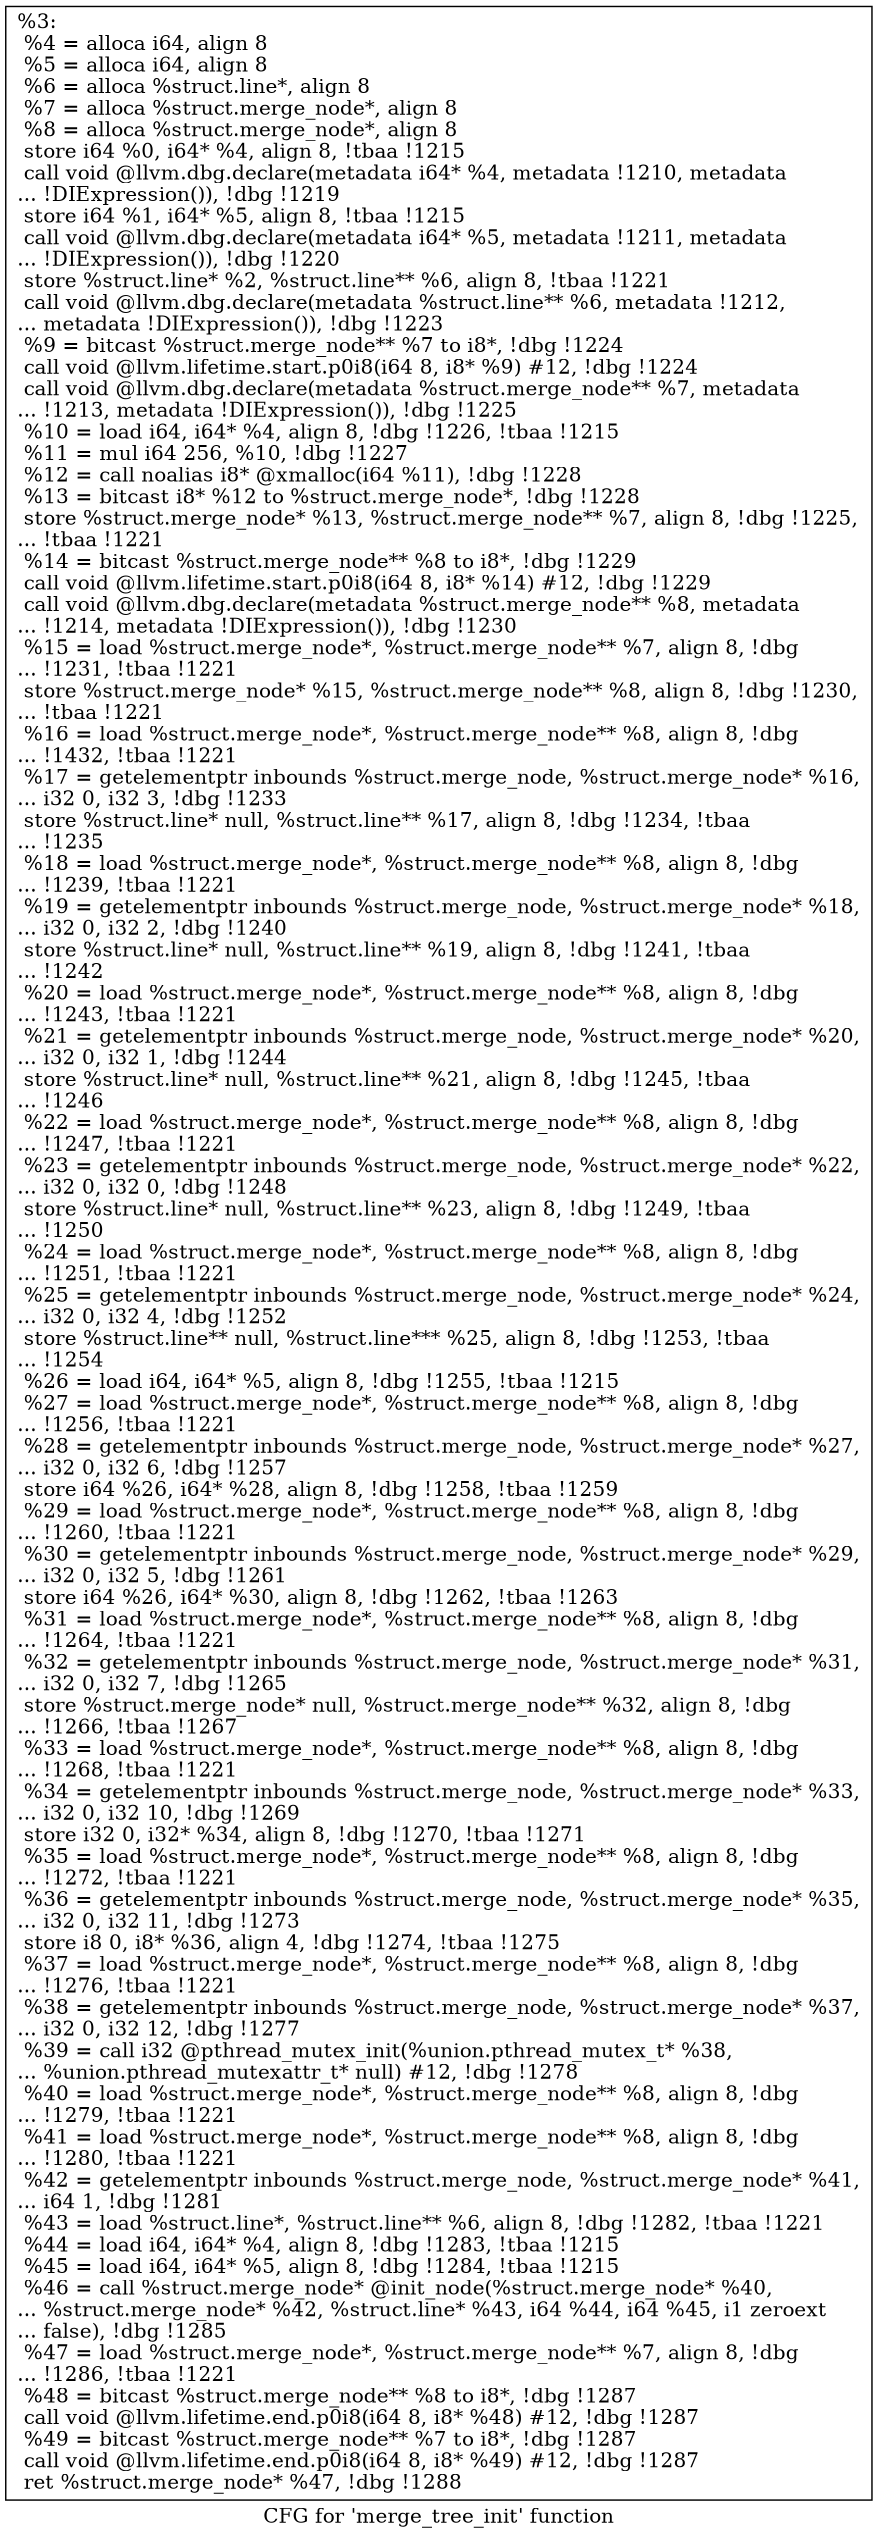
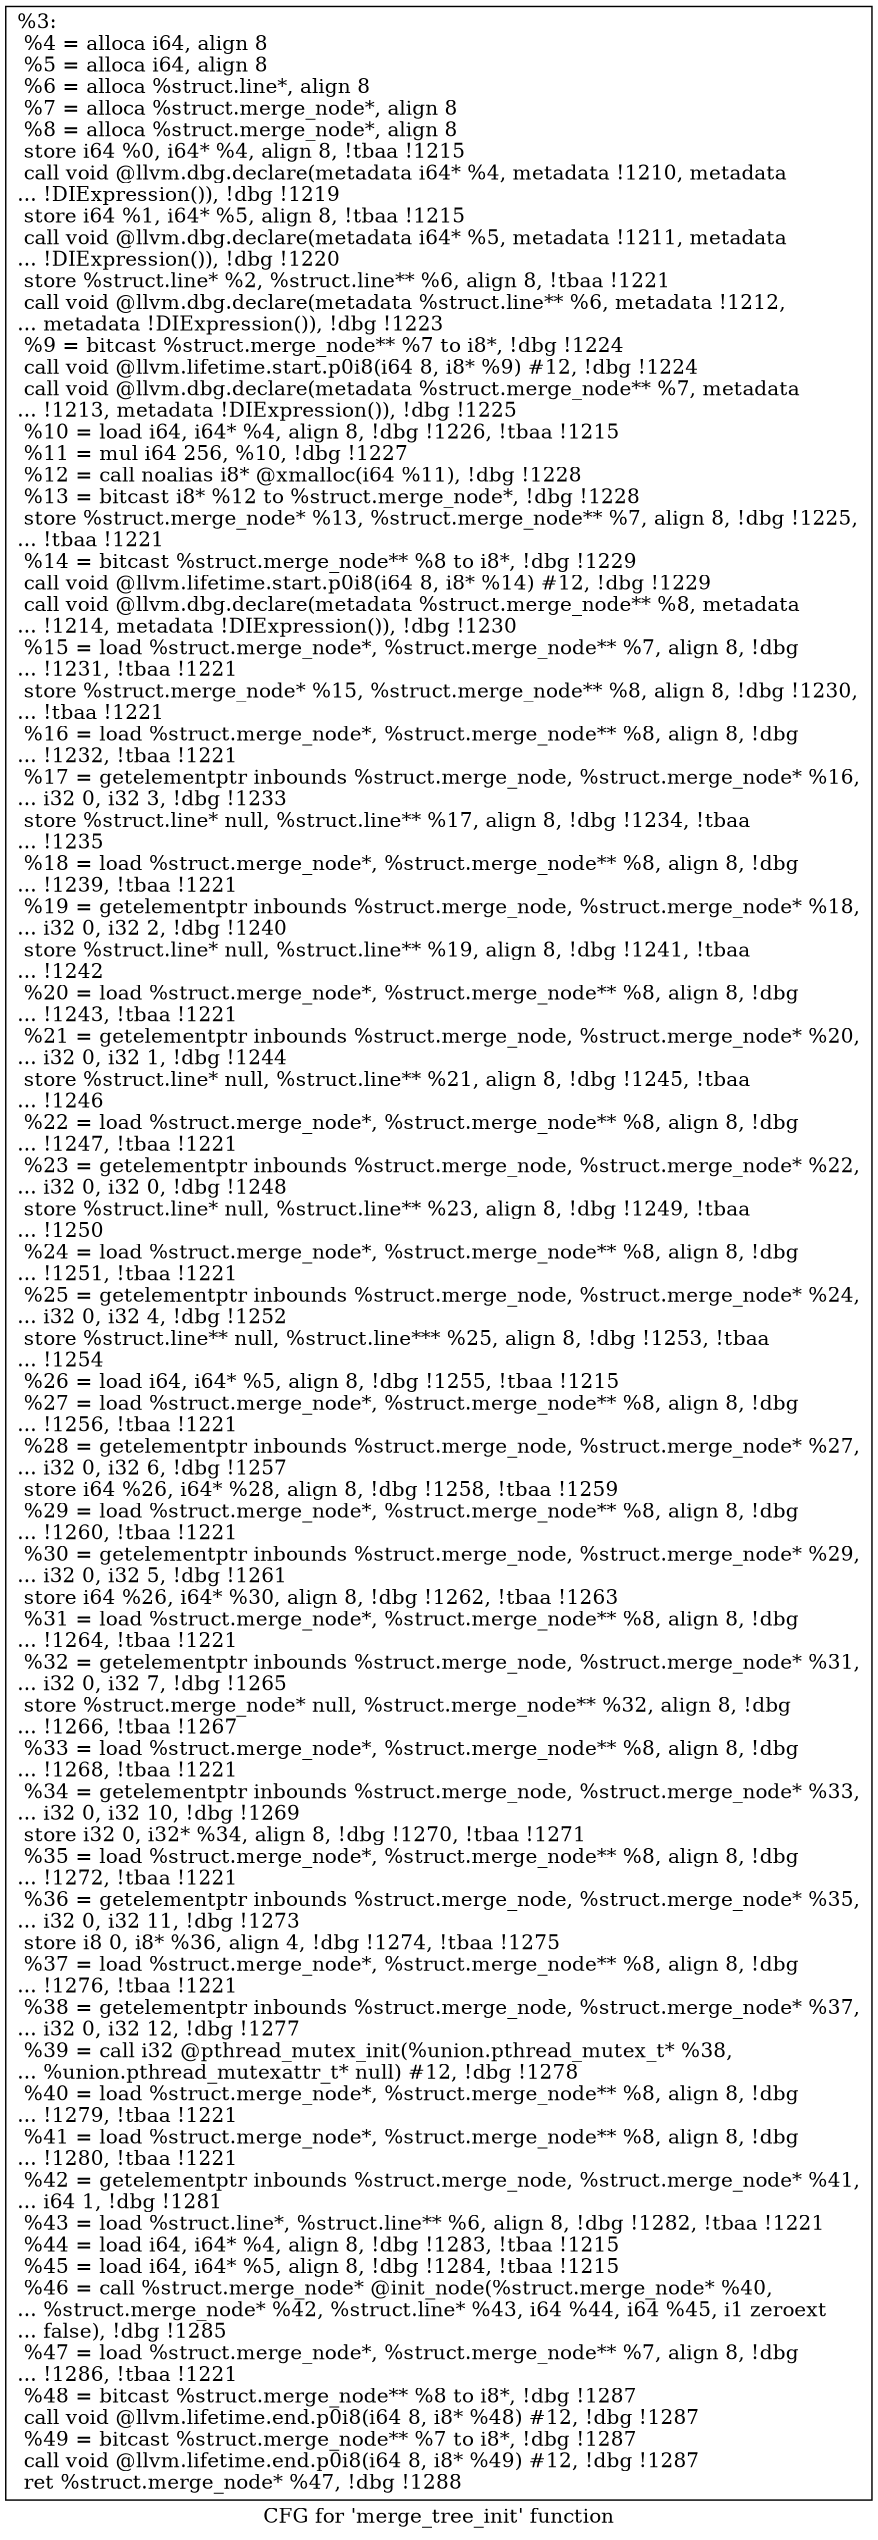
node "%3:": text "... !1432, !tbaa !1221" -> "... !1232, !tbaa !1221"
